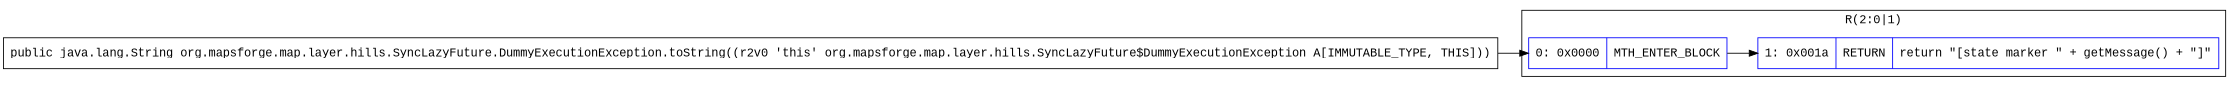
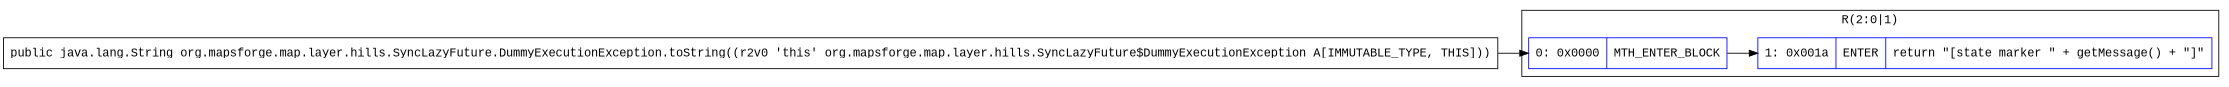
node "1: 0x001a": text "RETURN" -> "ENTER"
